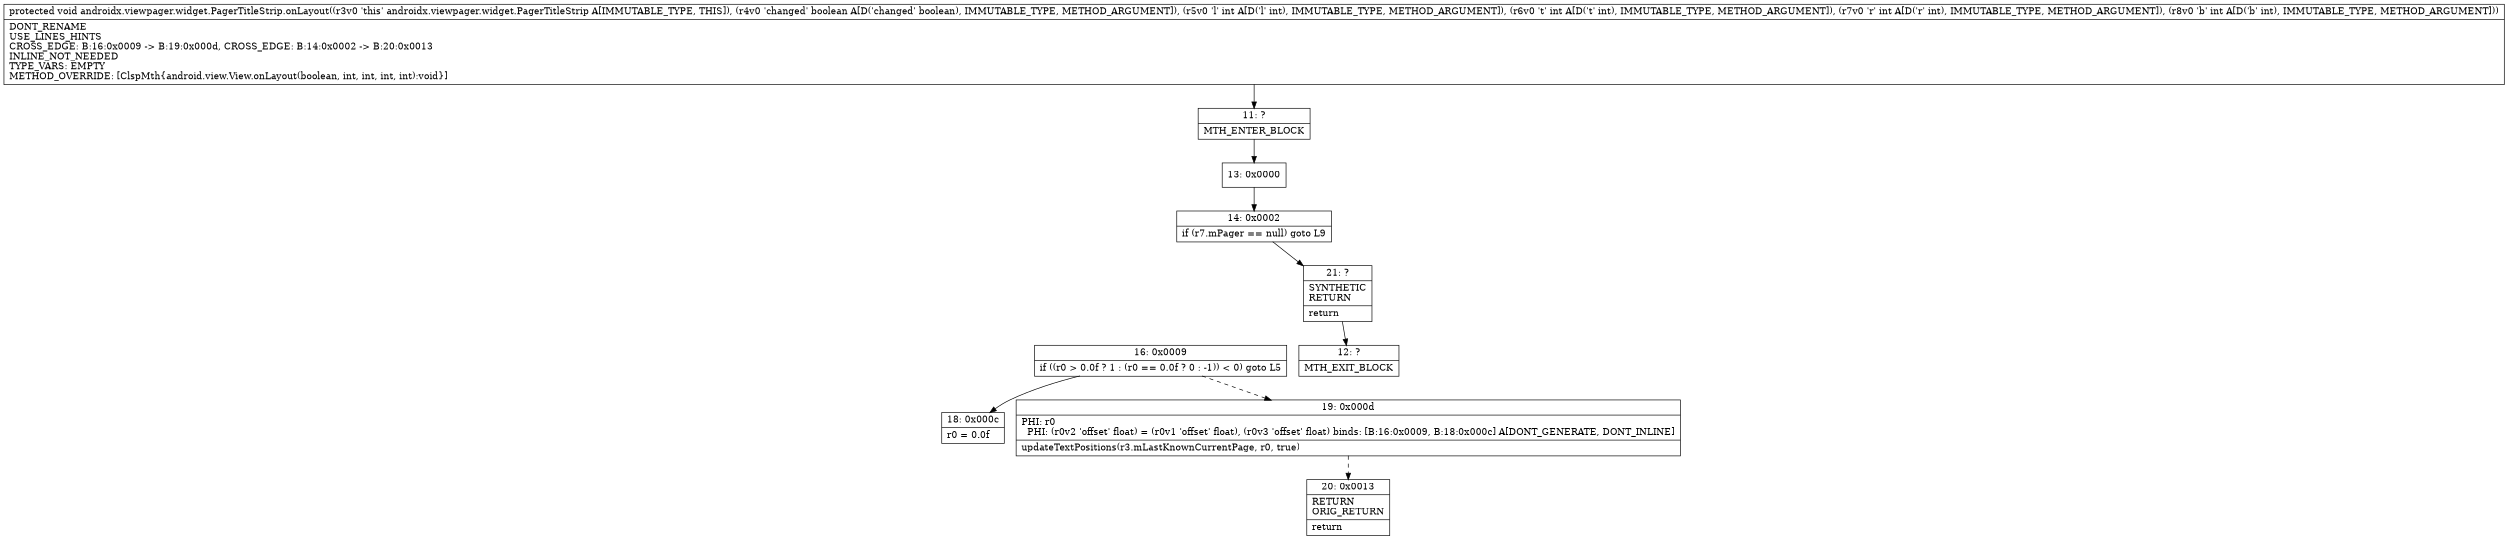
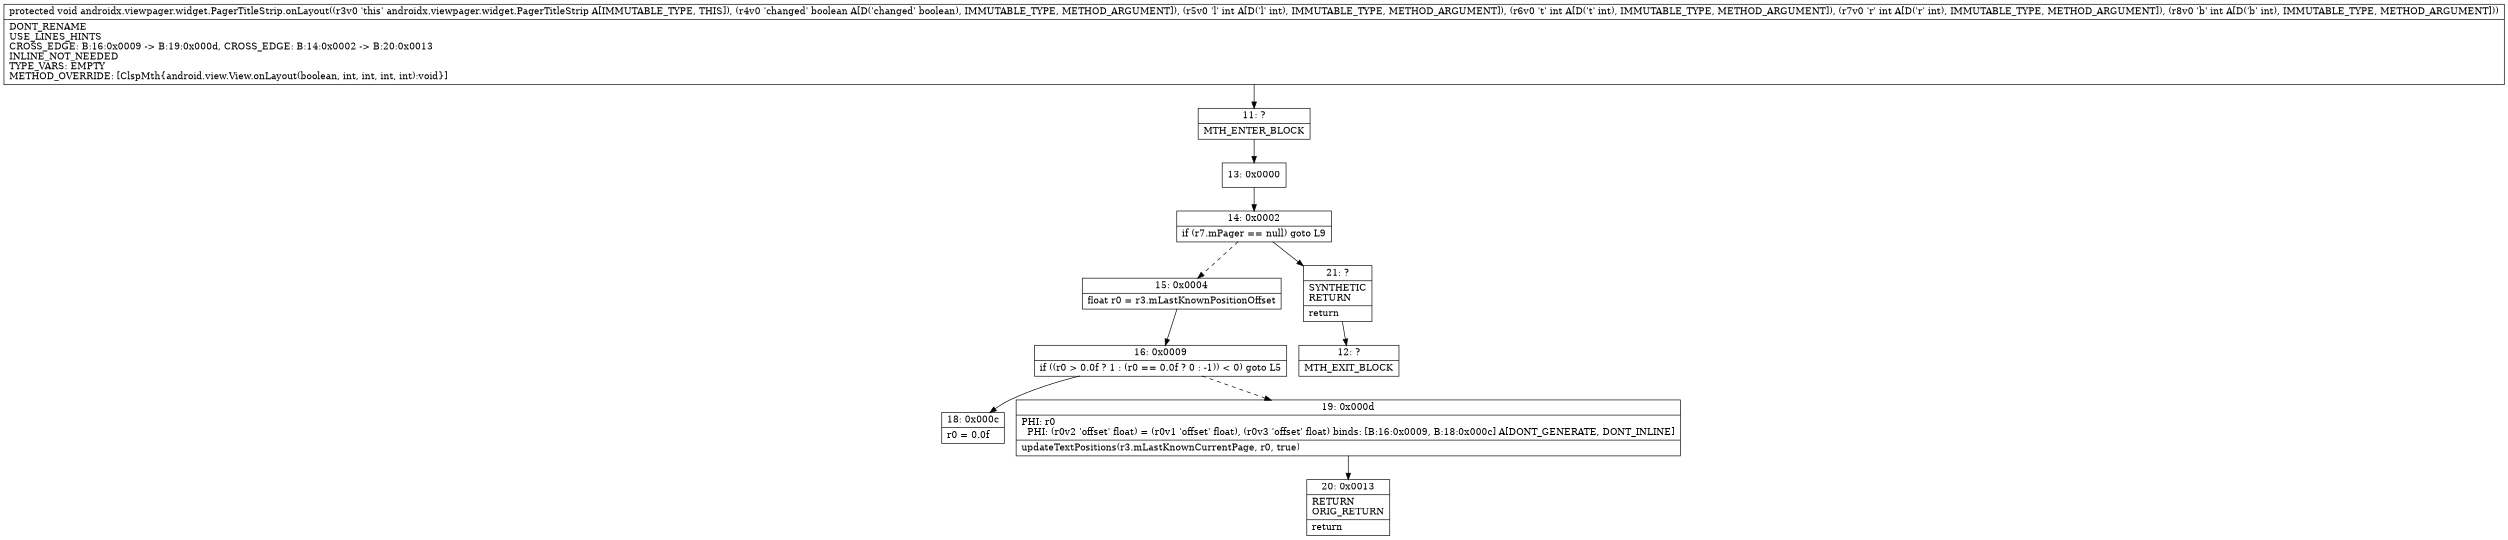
node "15: 0x0004": added
edge "19: 0x000d" -> "20: 0x0013": style dashed -> solid
